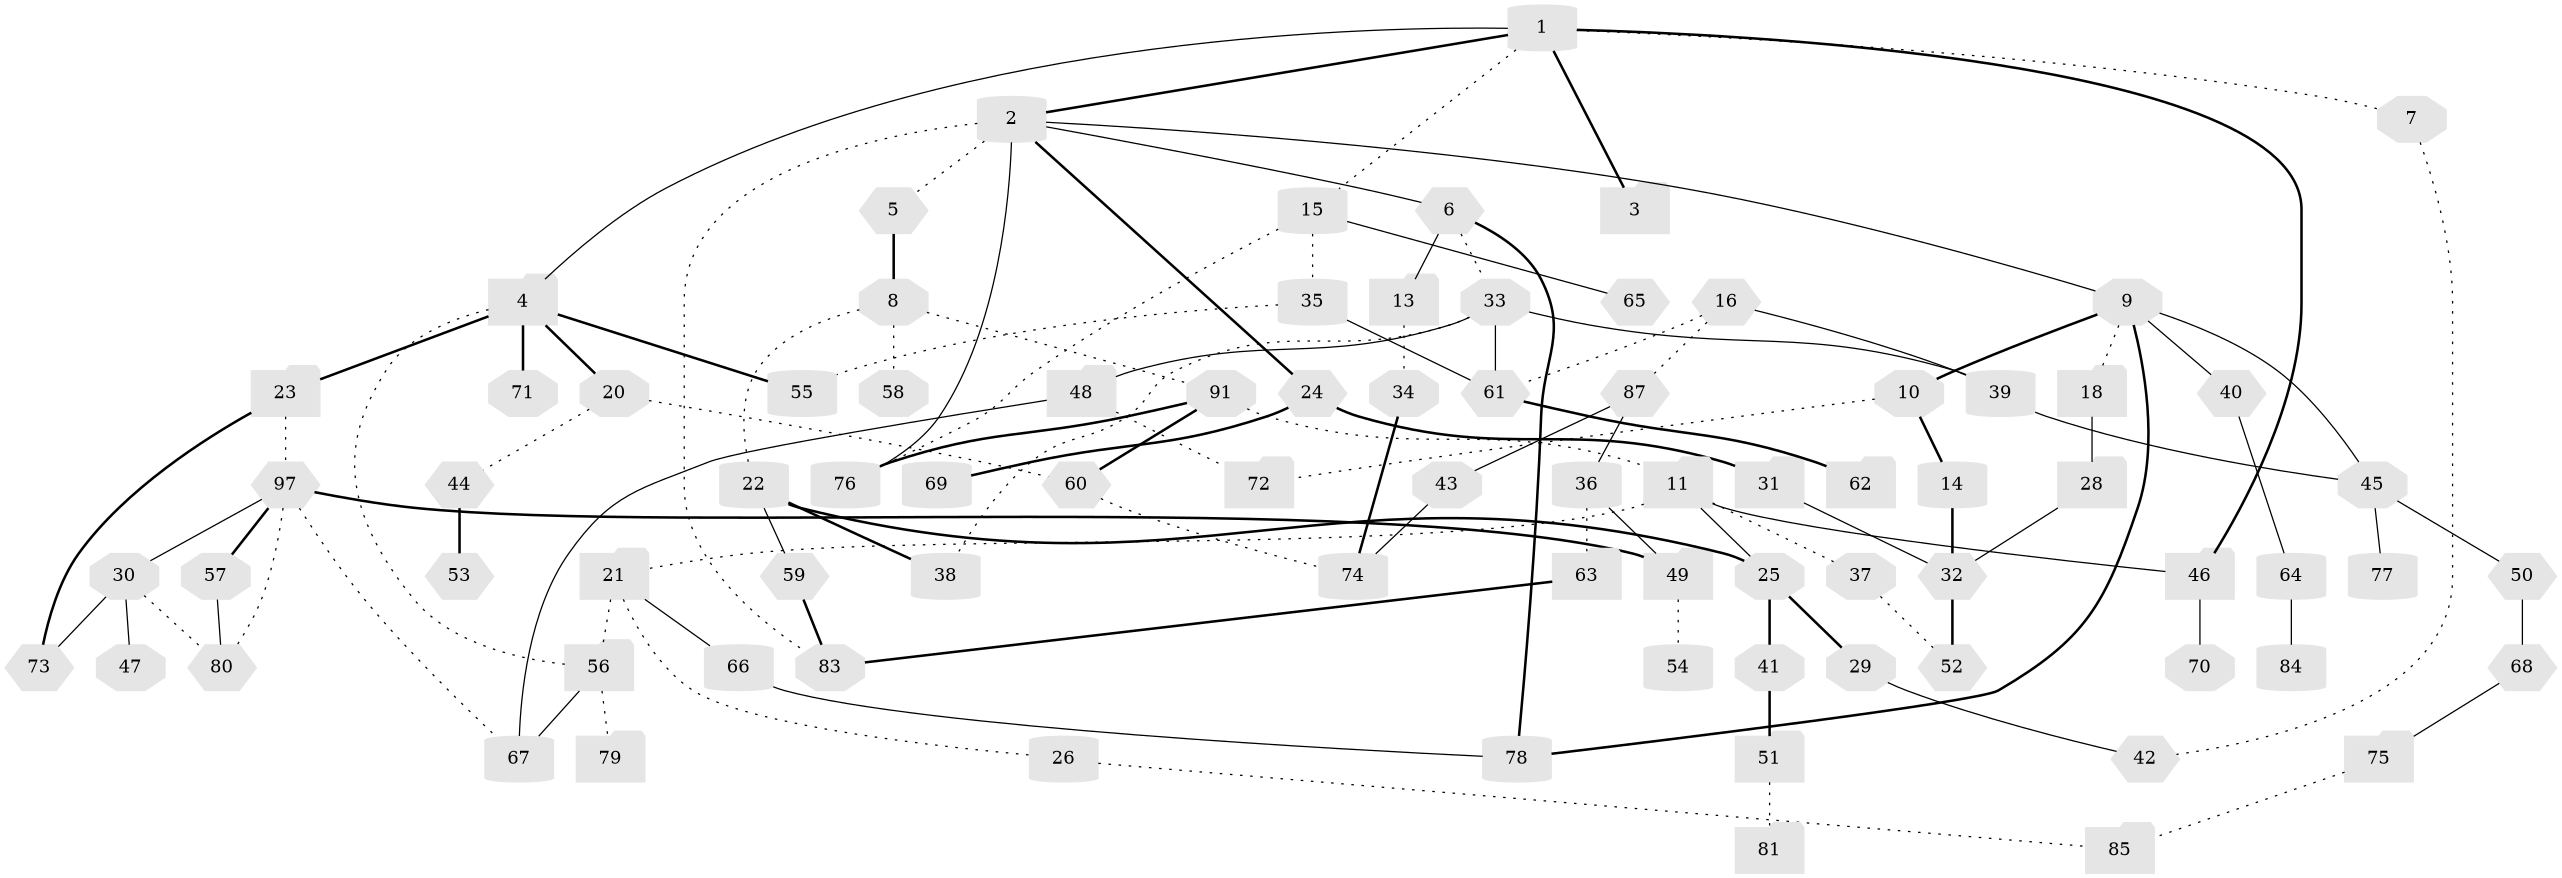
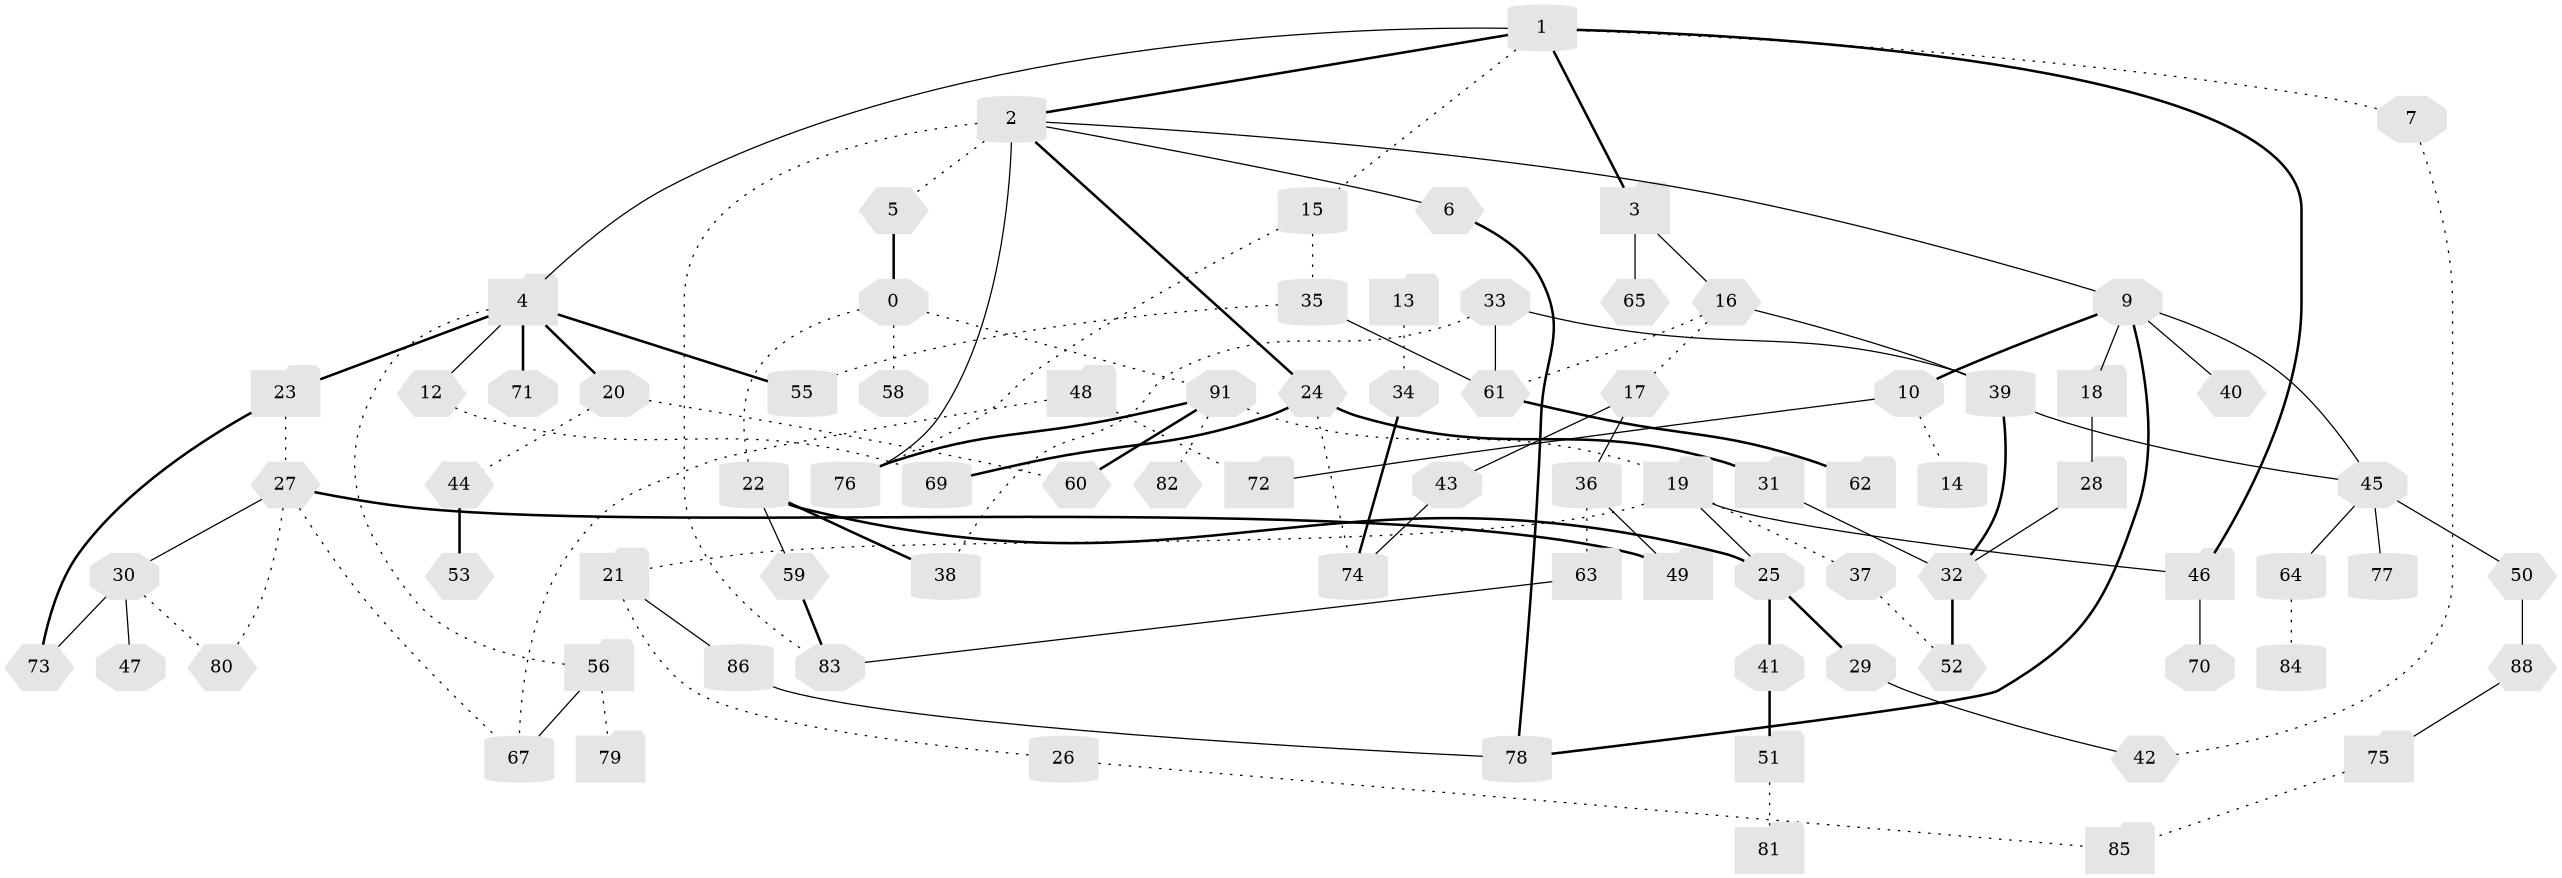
edge "6" -- "13": removed
edge "3" -- "16": added
edge "15" -- "65": now "3" -- "65"
edge "6" -- "33": removed
node "8": label "8" -> "0"
edge "9" -- "18": style dotted -> solid
edge "33" -- "48": removed
node "12": added
node "87": label "87" -> "17"
edge "10" -- "14": style bold -> dotted
edge "10" -- "72": style dotted -> solid
edge "48" -- "67": style solid -> dotted
node "97": label "97" -> "27"
node "82": added
node "11": label "11" -> "19"
edge "40" -- "64": now "45" -- "64"
edge "60" -- "74": now "24" -- "74"
edge "14" -- "32": now "39" -- "32"
node "57": removed
edge "21" -- "56": removed
edge "63" -- "83": style bold -> solid
edge "64" -- "84": style solid -> dotted
node "66": label "66" -> "86"
node "54": removed
node "68": label "68" -> "88"
